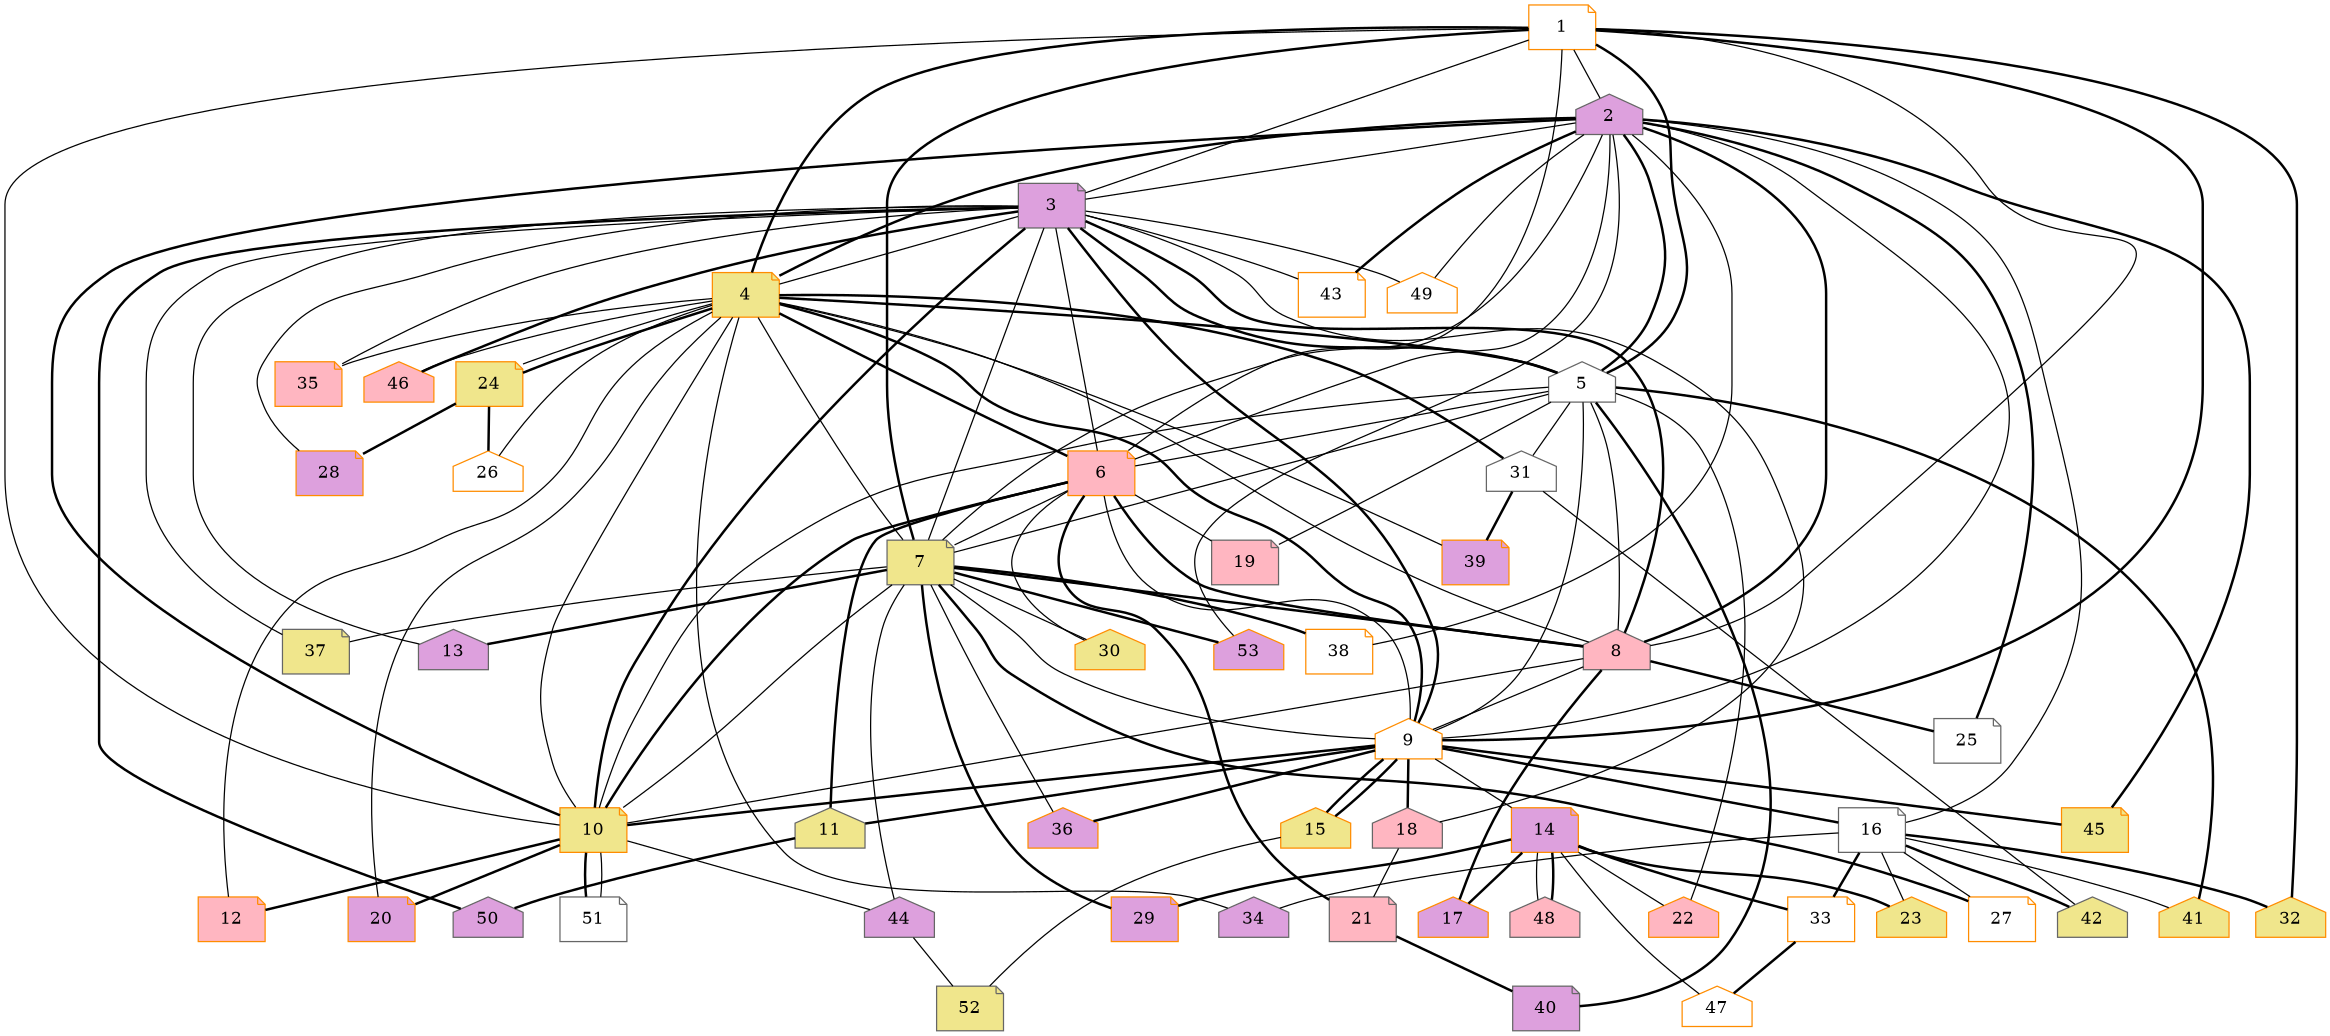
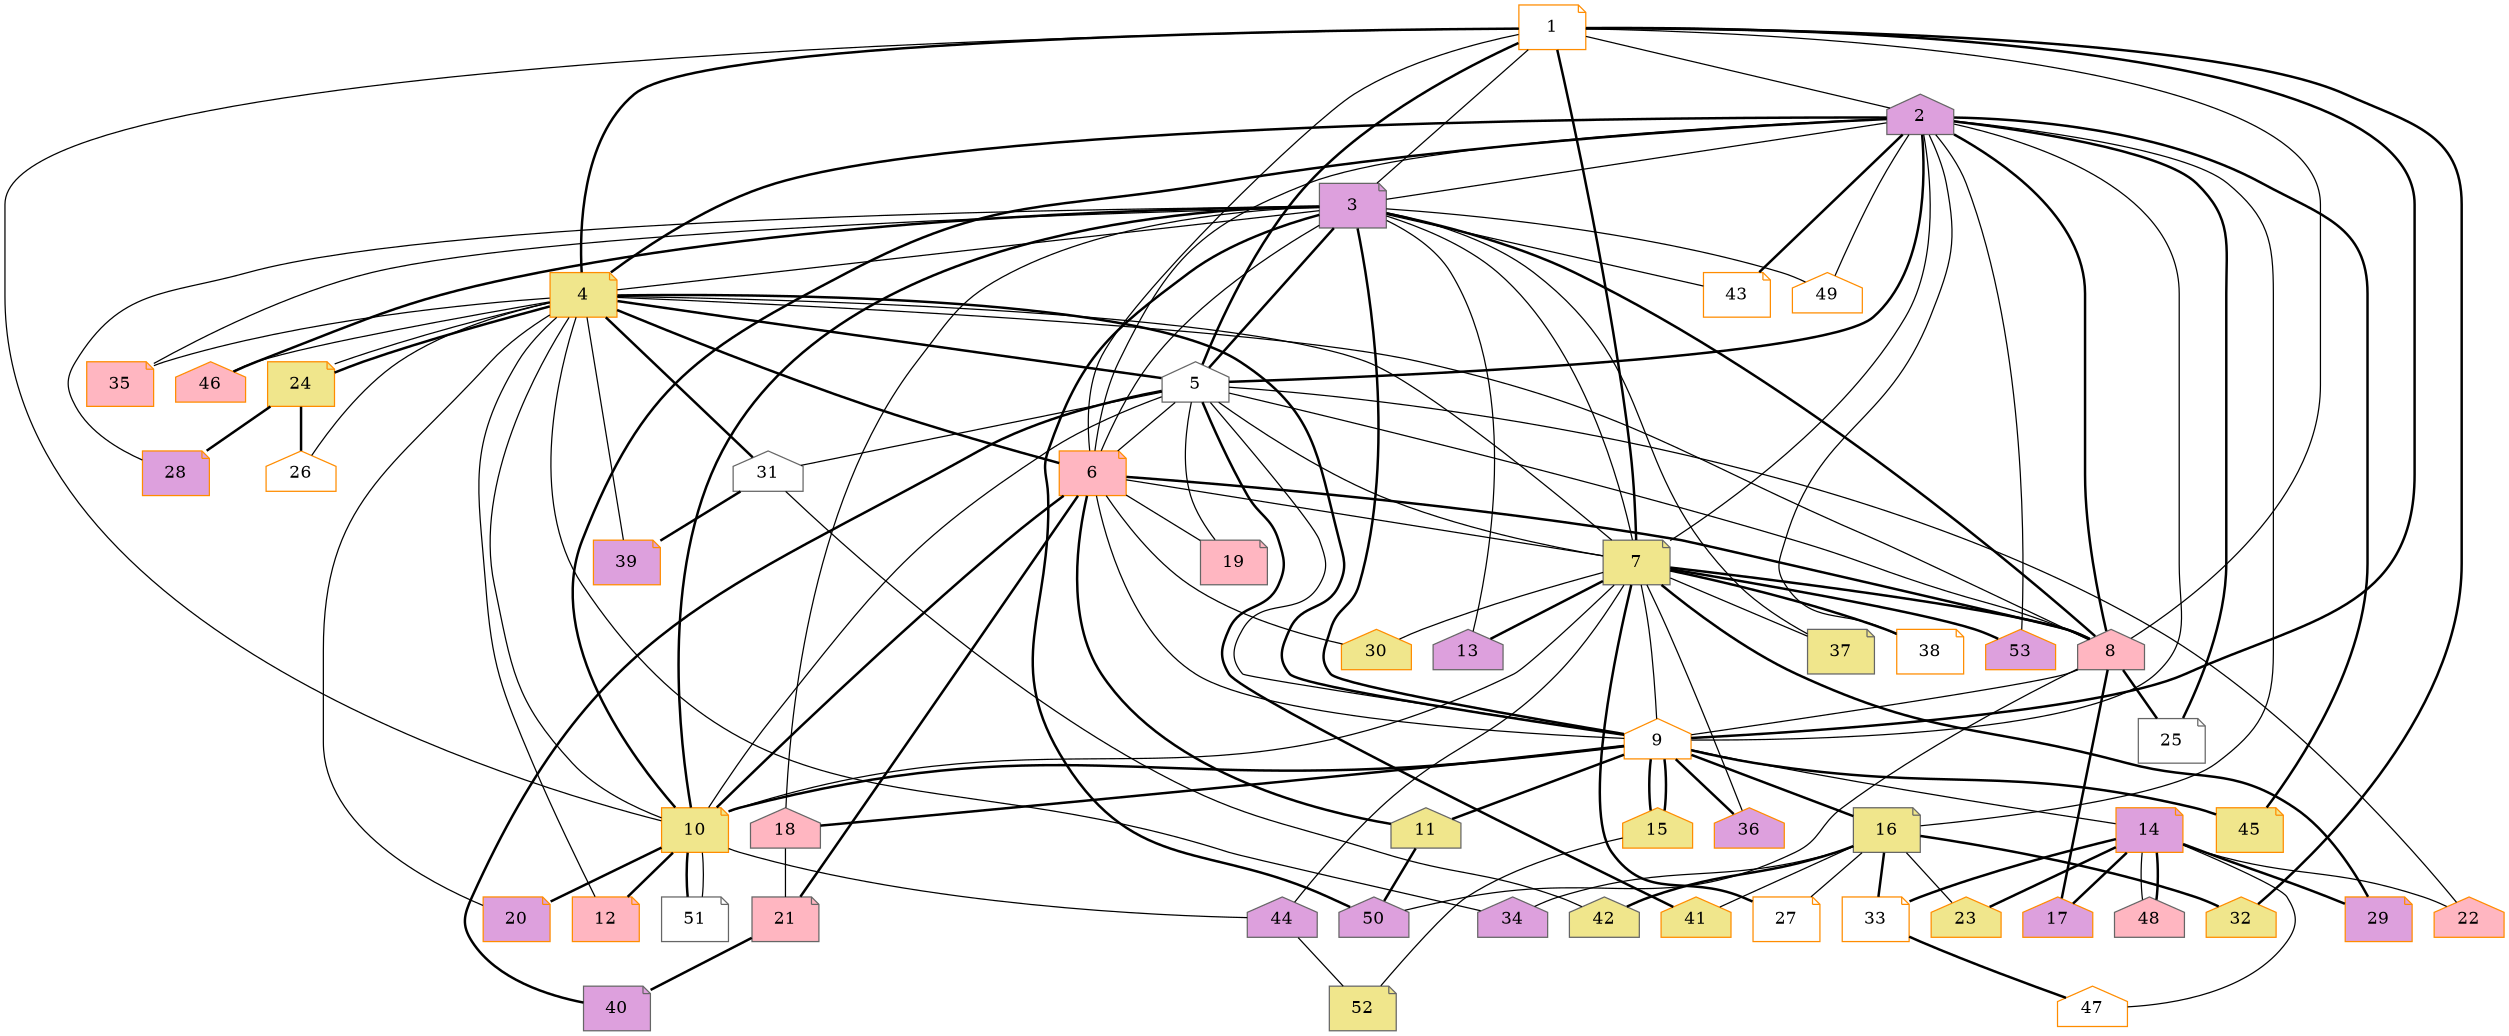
edge "8" -- "10": now "8" -- "50"
node "16": fillcolor white -> khaki
